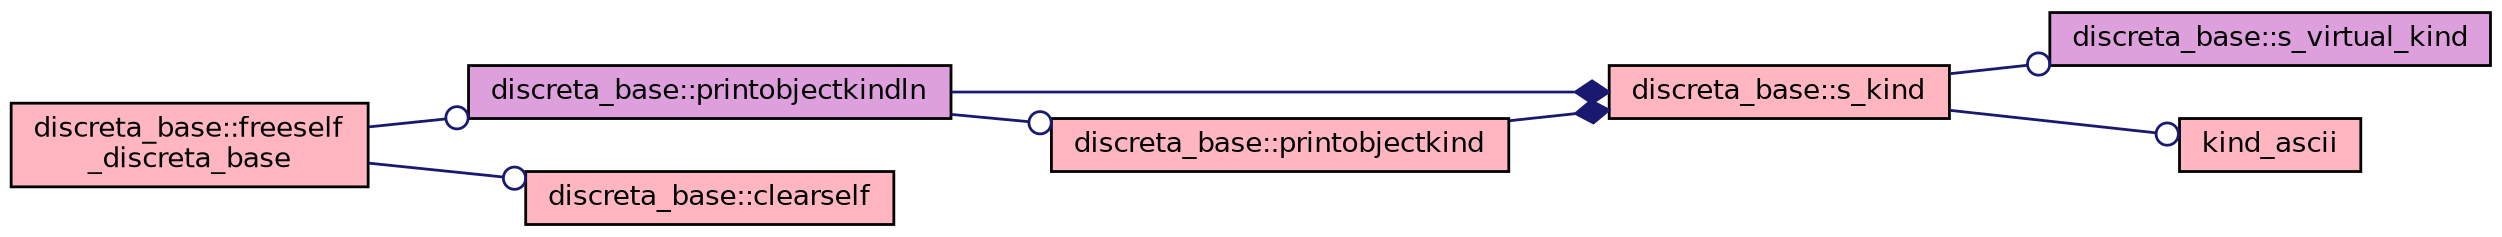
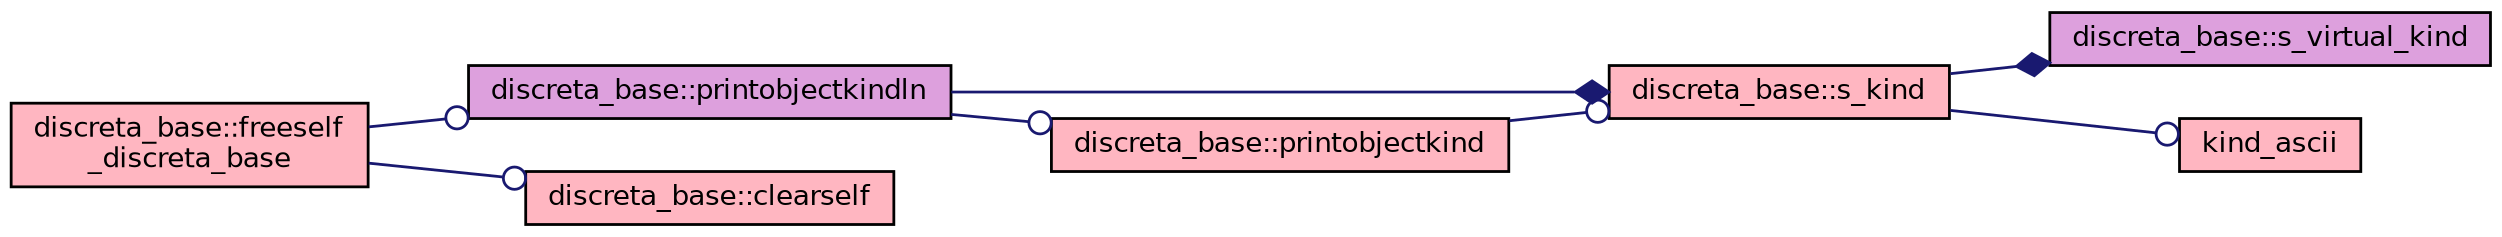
edge "discreta_base::s_kind" -> "discreta_base::s_virtual_kind": arrowhead odot -> diamond
edge "discreta_base::printobjectkind" -> "discreta_base::s_kind": arrowhead diamond -> odot
